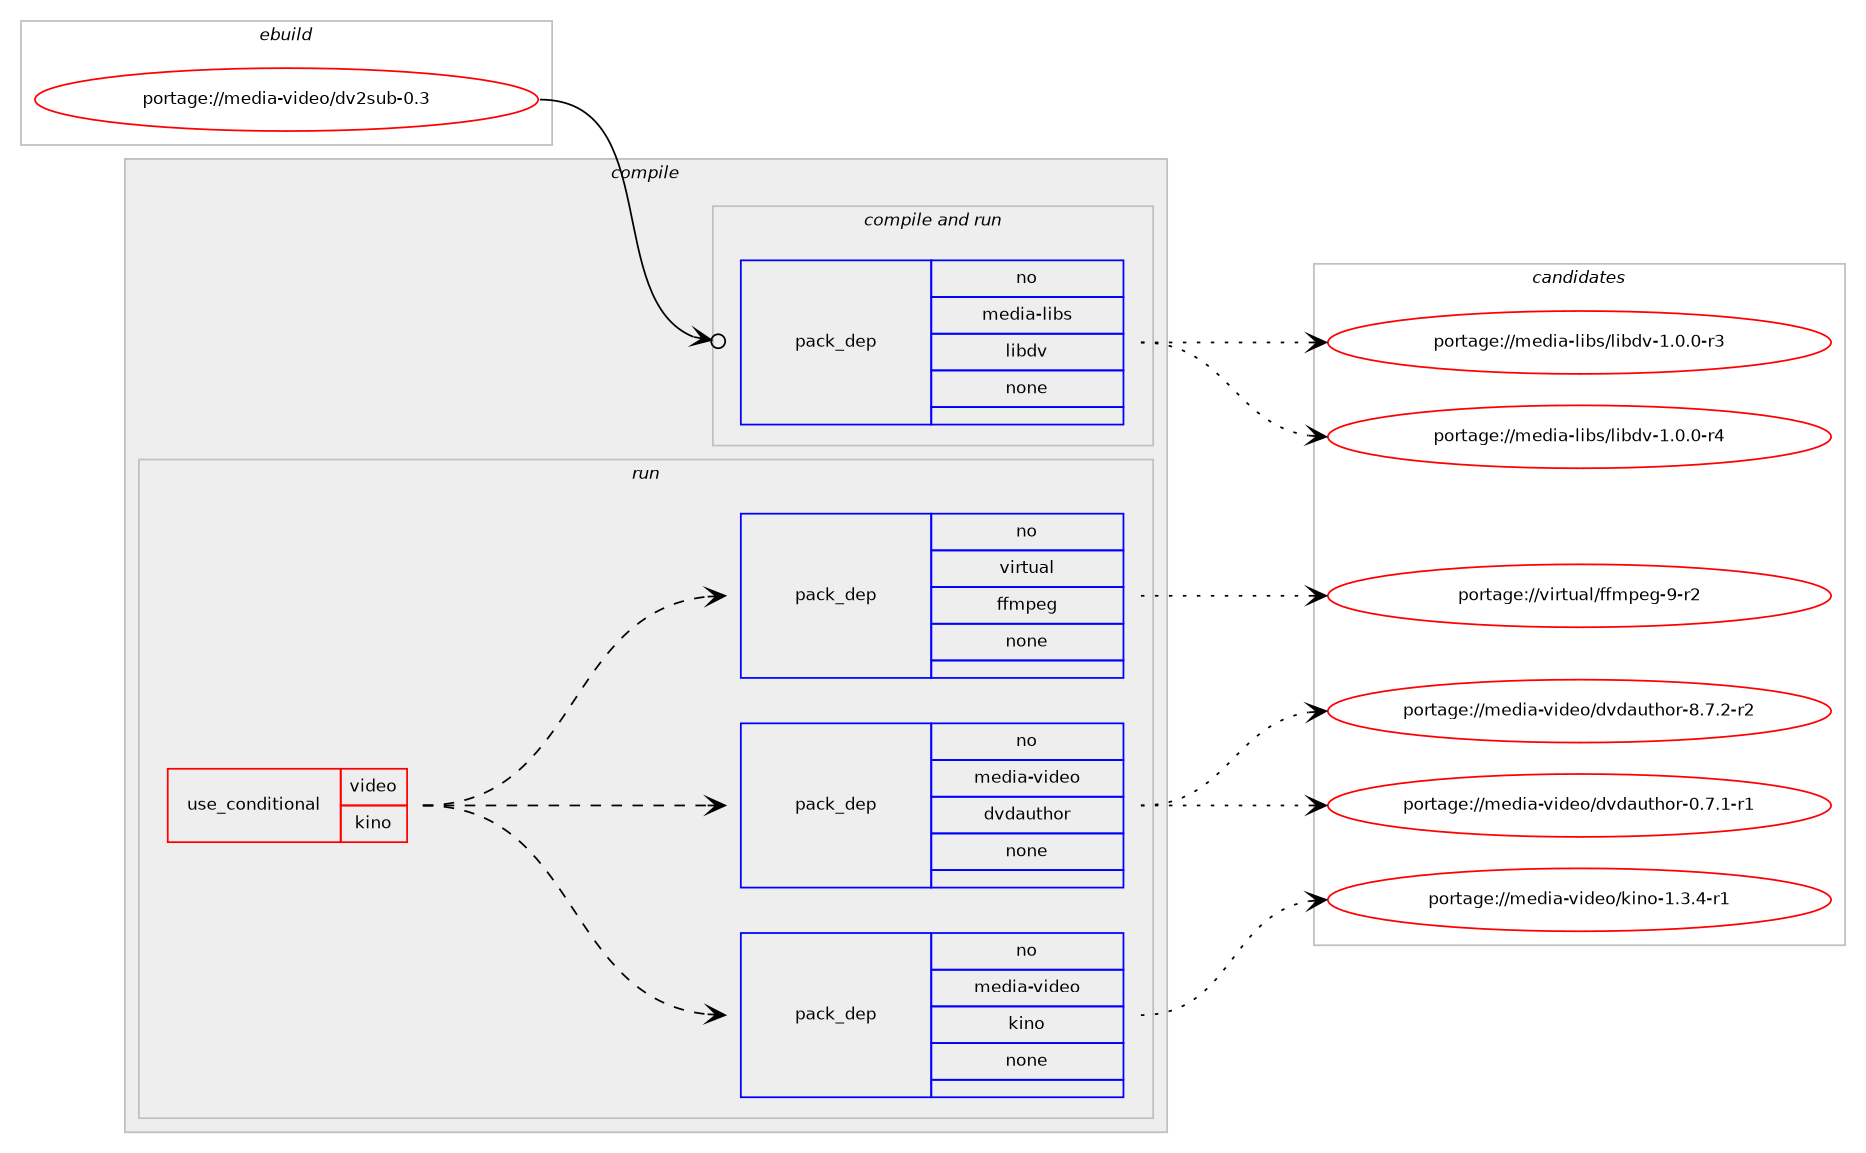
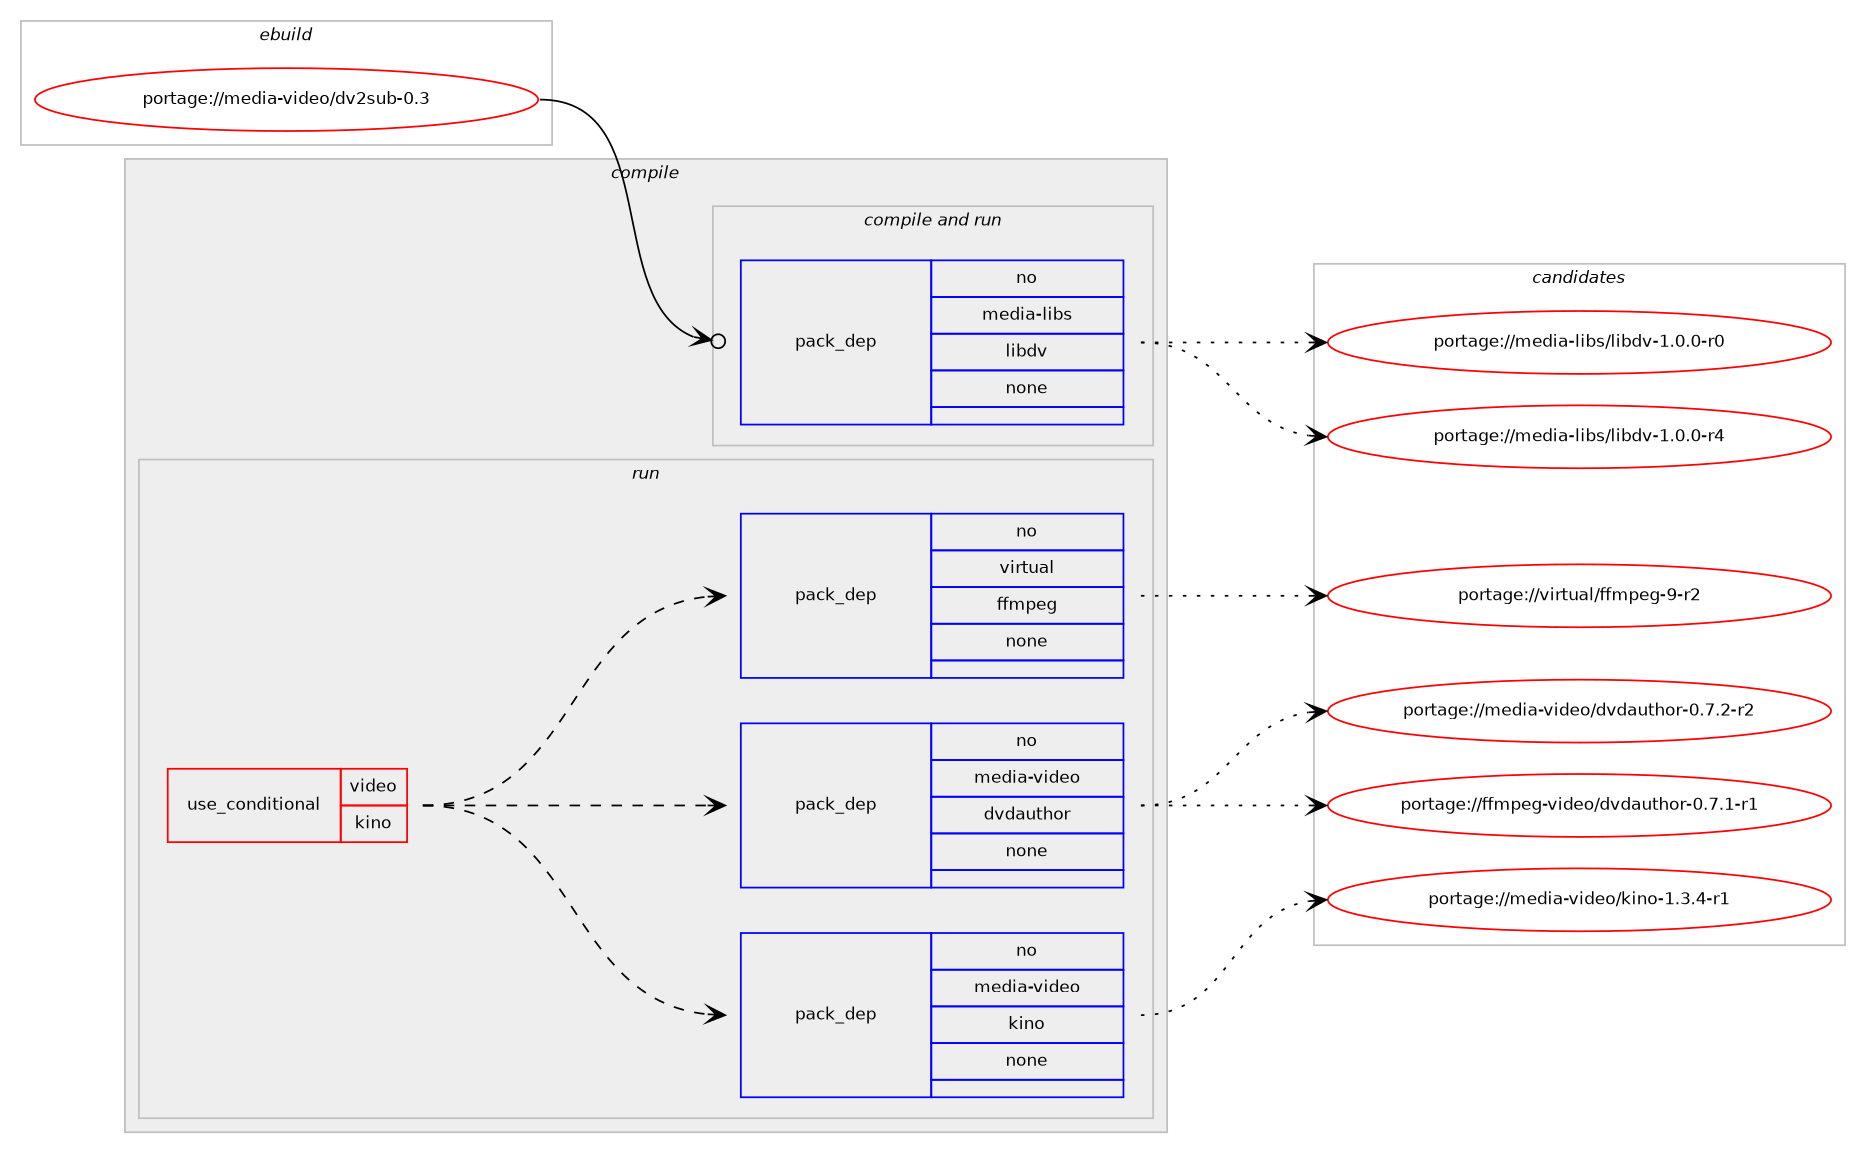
node "portage://media-libs/libdv-1.0.0-r3": label "portage://media-libs/libdv-1.0.0-r3" -> "portage://media-libs/libdv-1.0.0-r0"
node "portage://media-video/dvdauthor-8.7.2-r2": label "portage://media-video/dvdauthor-8.7.2-r2" -> "portage://media-video/dvdauthor-0.7.2-r2"
node "portage://media-video/dvdauthor-0.7.1-r1": label "portage://media-video/dvdauthor-0.7.1-r1" -> "portage://ffmpeg-video/dvdauthor-0.7.1-r1"
